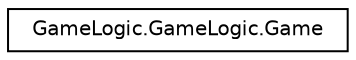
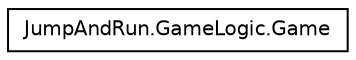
node "GameLogic.GameLogic.Game": label "GameLogic.GameLogic.Game" -> "JumpAndRun.GameLogic.Game"
